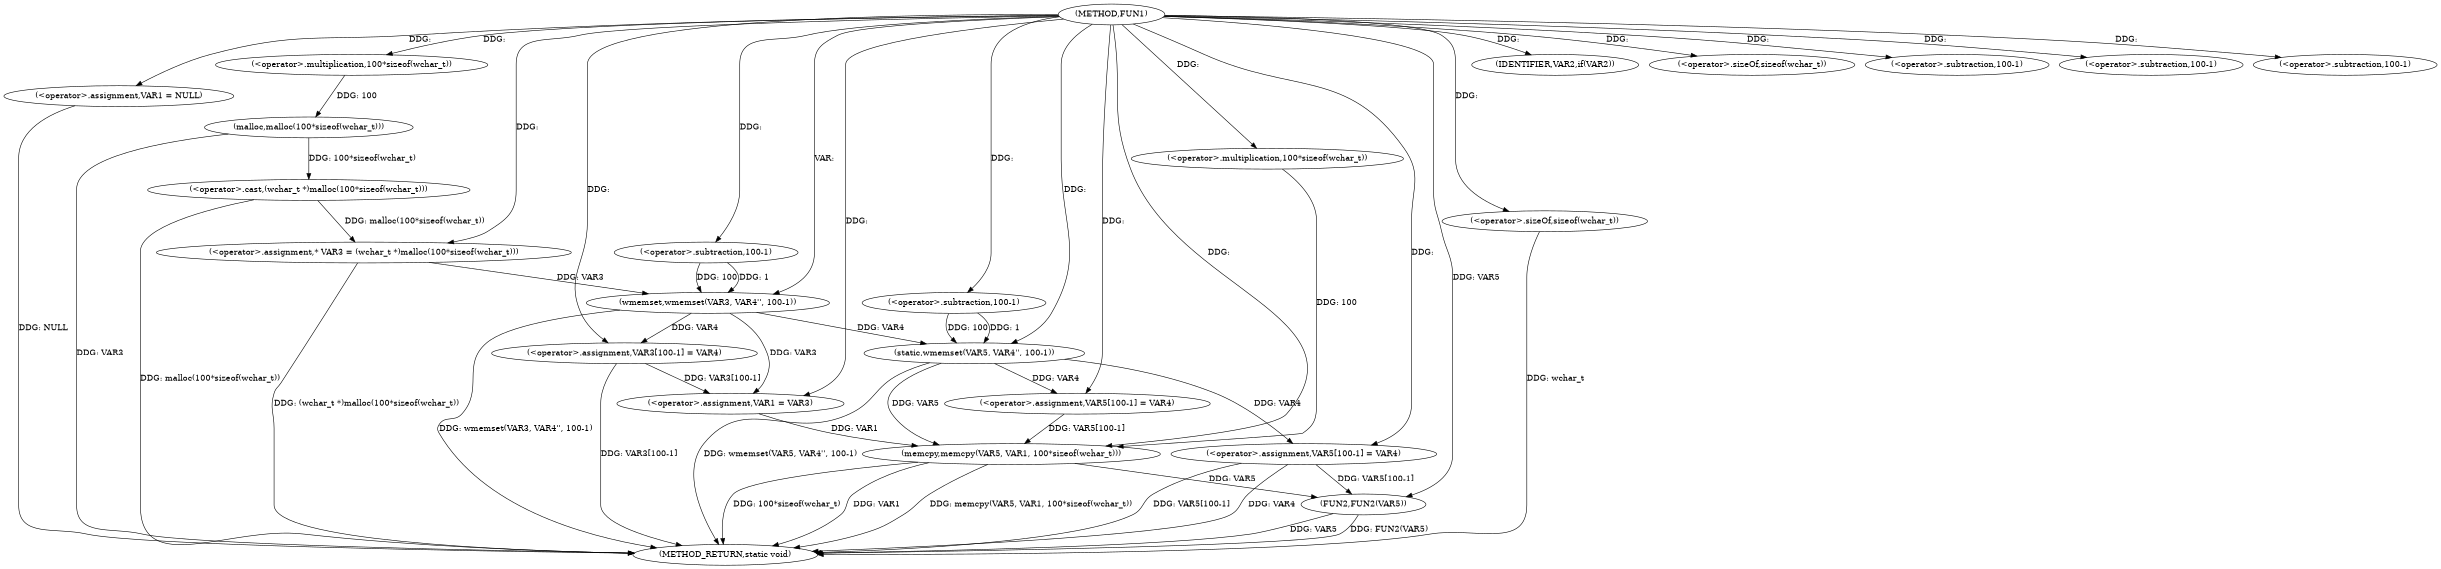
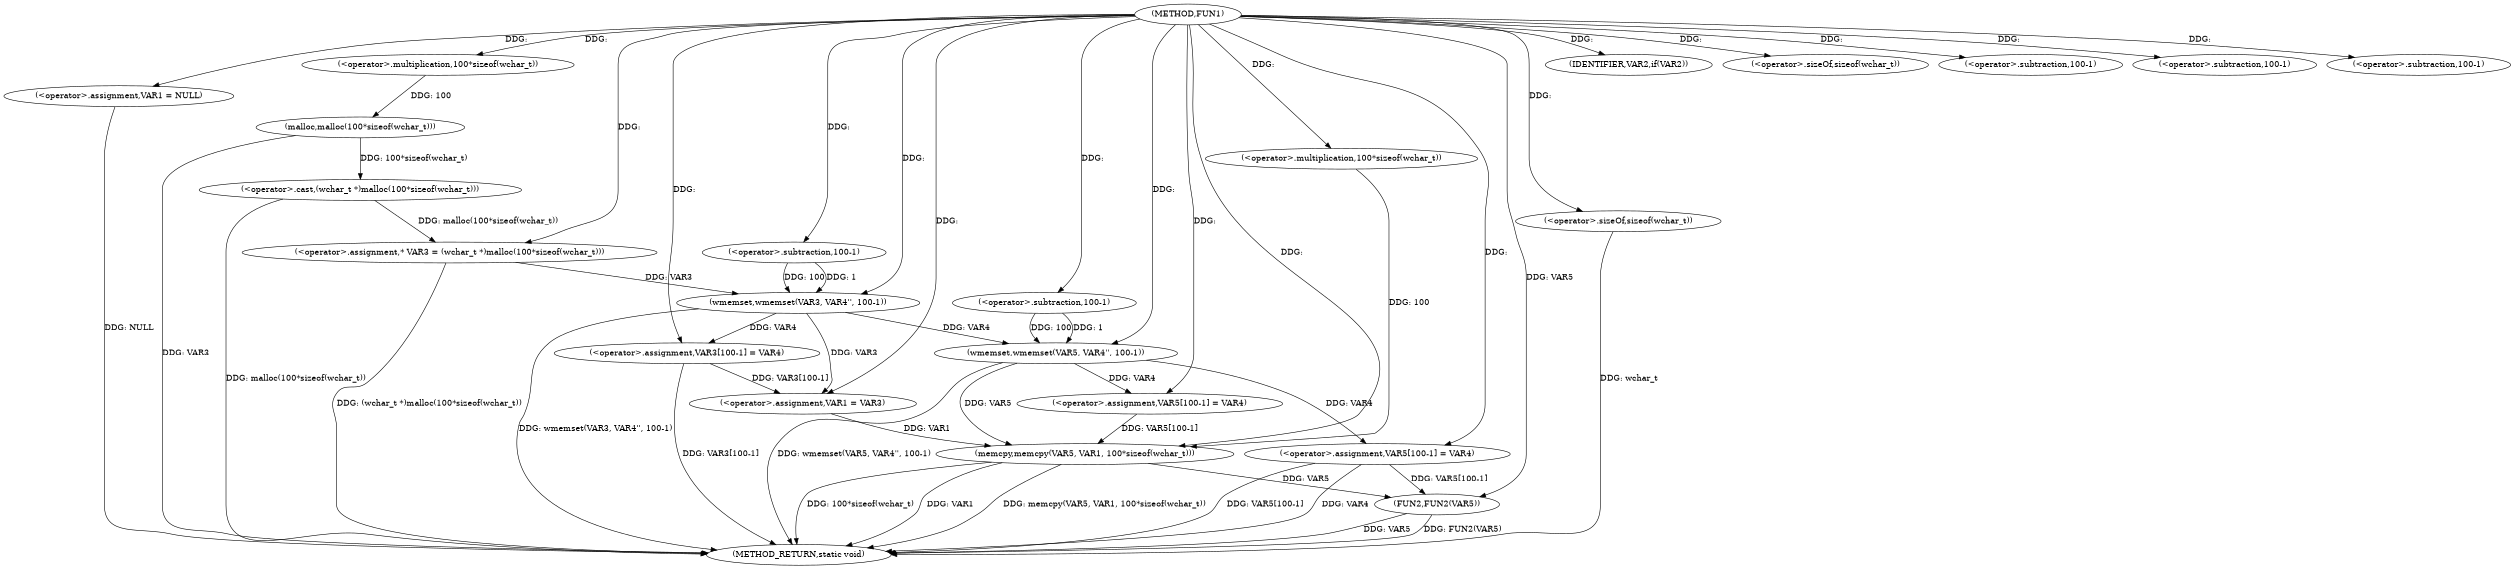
edge "(METHOD,FUN1)" -> "(wmemset,wmemset(VAR3, VAR4'', 100-1))": label "VAR: " -> "DDG: "
node "(static,wmemset(VAR5, VAR4'', 100-1))": label "(static,wmemset(VAR5, VAR4'', 100-1))" -> "(wmemset,wmemset(VAR5, VAR4'', 100-1))"
